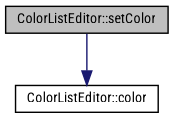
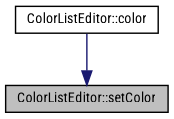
edge "ColorListEditor::setColor" -> "ColorListEditor::color": reversed
